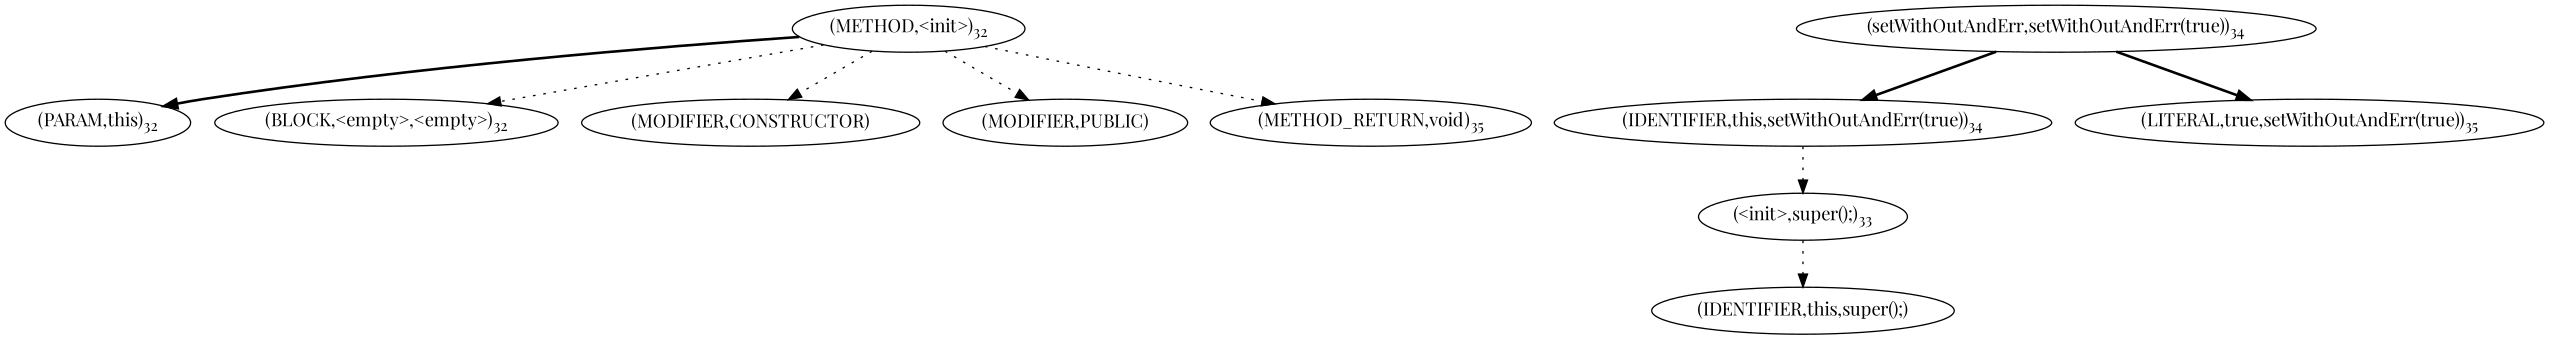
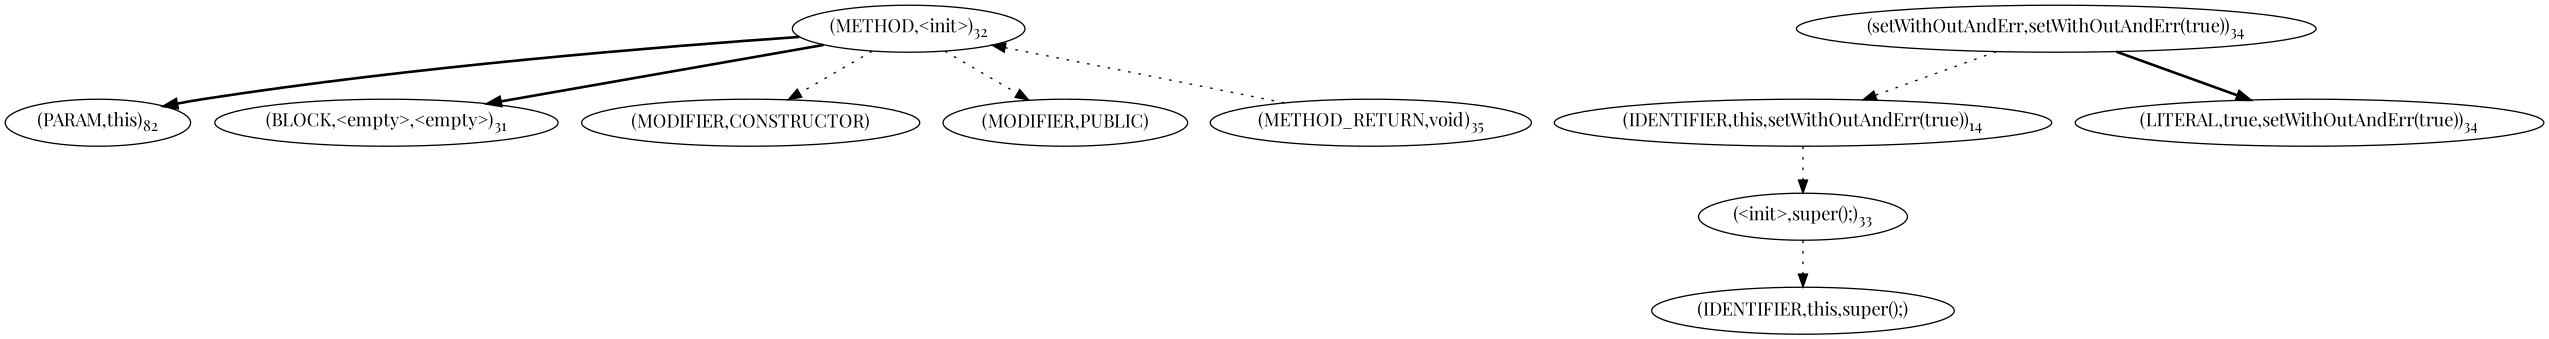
edge "(METHOD,<init>)" -> "(BLOCK,<empty>,<empty>)": style dotted -> bold
edge "(setWithOutAndErr,setWithOutAndErr(true))" -> "(IDENTIFIER,this,setWithOutAndErr(true))": style bold -> dotted
edge "(METHOD,<init>)" -> "(METHOD_RETURN,void)": reversed
node "(PARAM,this)": text "32" -> "82"
node "(BLOCK,<empty>,<empty>)": text "32" -> "31"
node "(IDENTIFIER,this,setWithOutAndErr(true))": text "34" -> "14"
node "(LITERAL,true,setWithOutAndErr(true))": text "35" -> "34"
